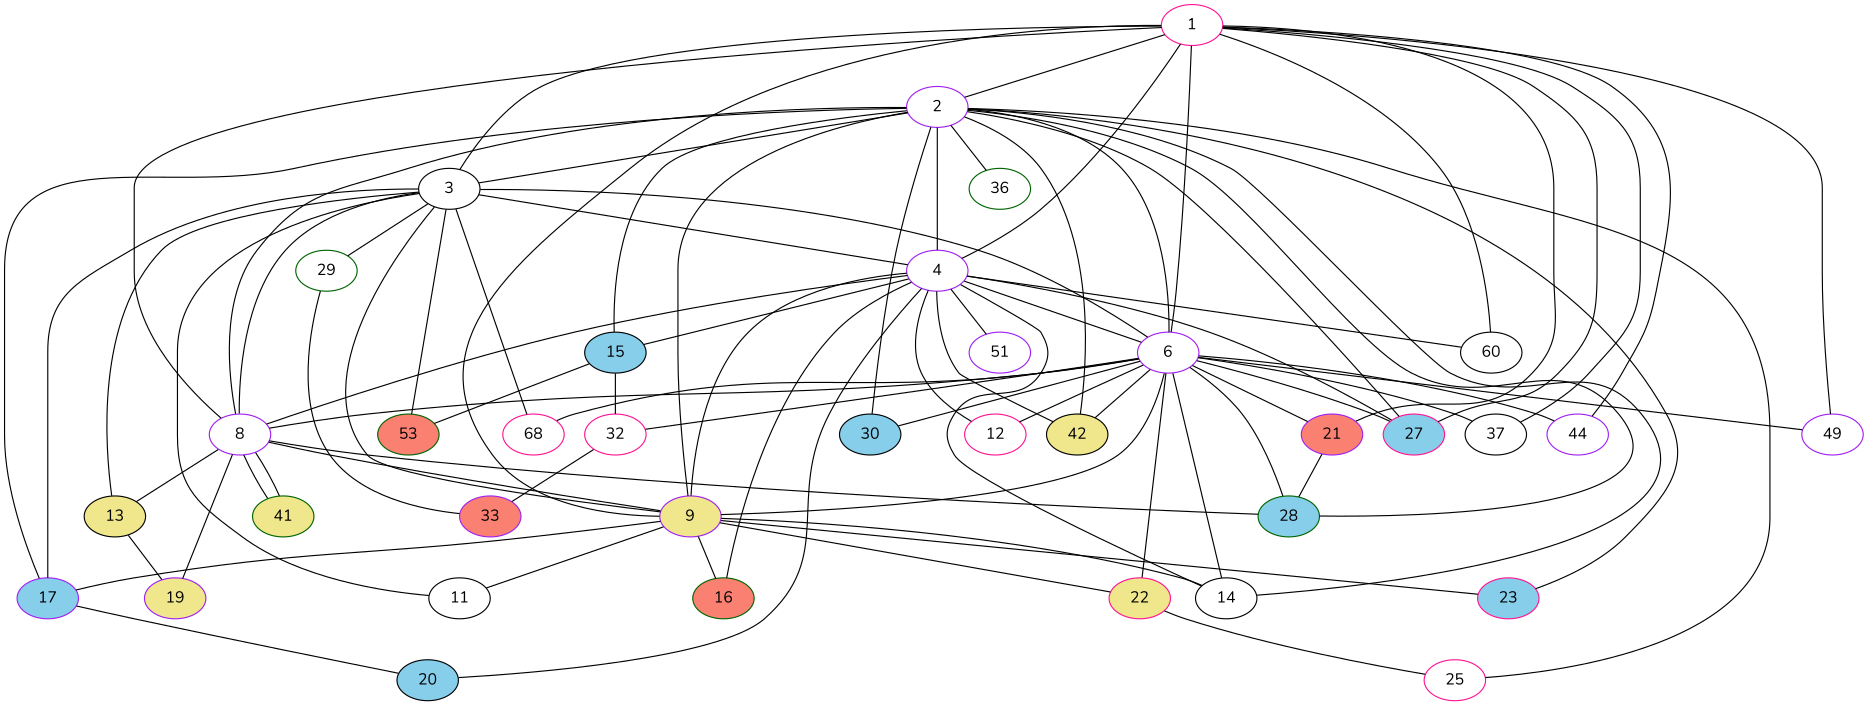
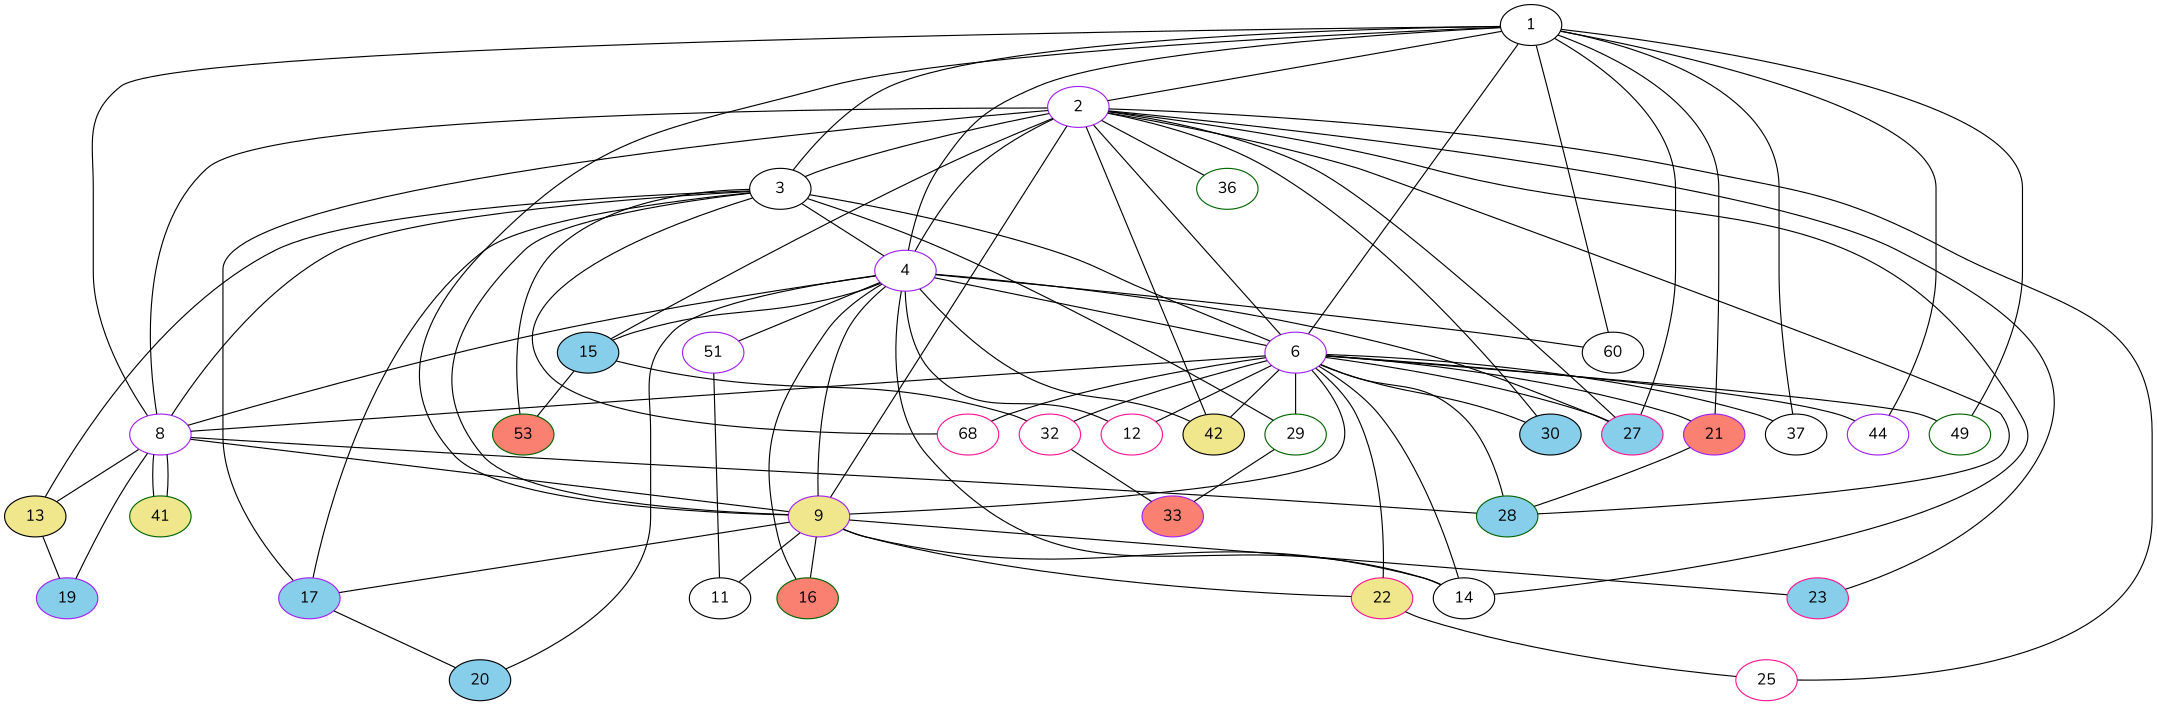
node "1": color deeppink -> black
edge "6" -- "29": added
edge "3" -- "11": now "51" -- "11"
node "49": color purple -> darkgreen
node "19": fillcolor khaki -> skyblue
